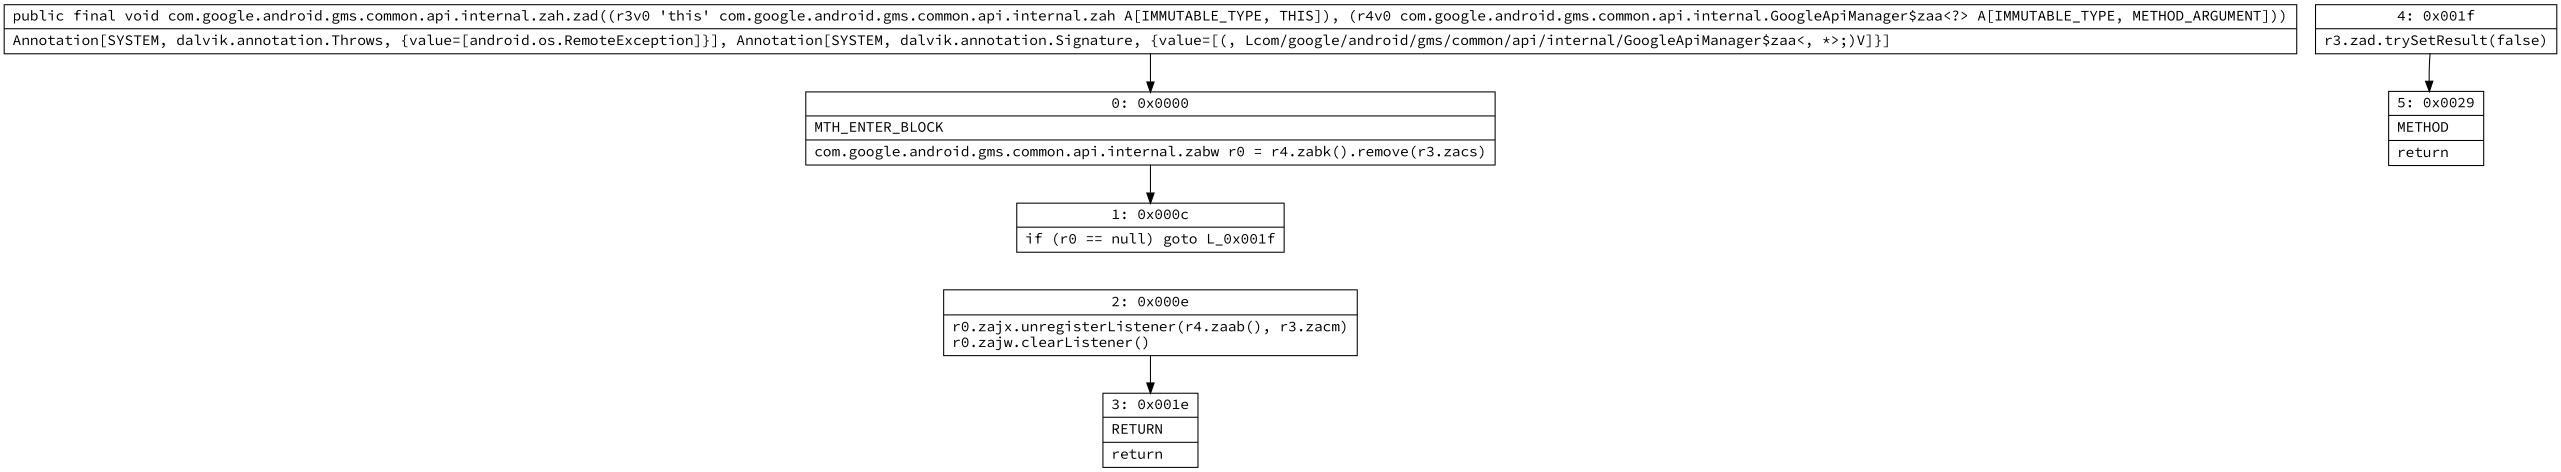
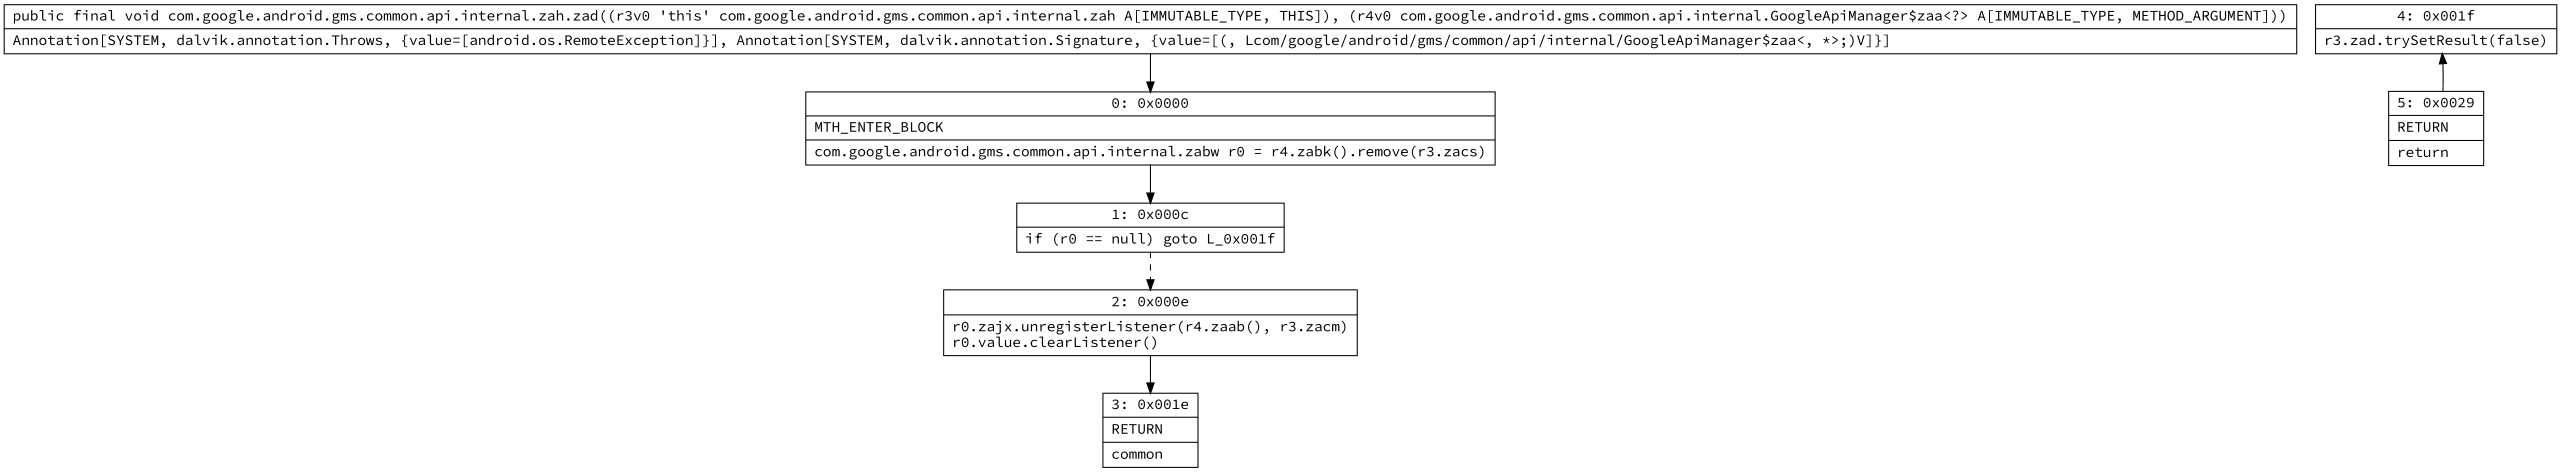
edge "4: 0x001f" -> "5: 0x0029": reversed
node "5: 0x0029": text "METHOD" -> "RETURN"
edge "1: 0x000c" -> "2: 0x000e": added
node "2: 0x000e": text "r0.zajw.clearListener()" -> "r0.value.clearListener()"
node "3: 0x001e": text "return" -> "common"
